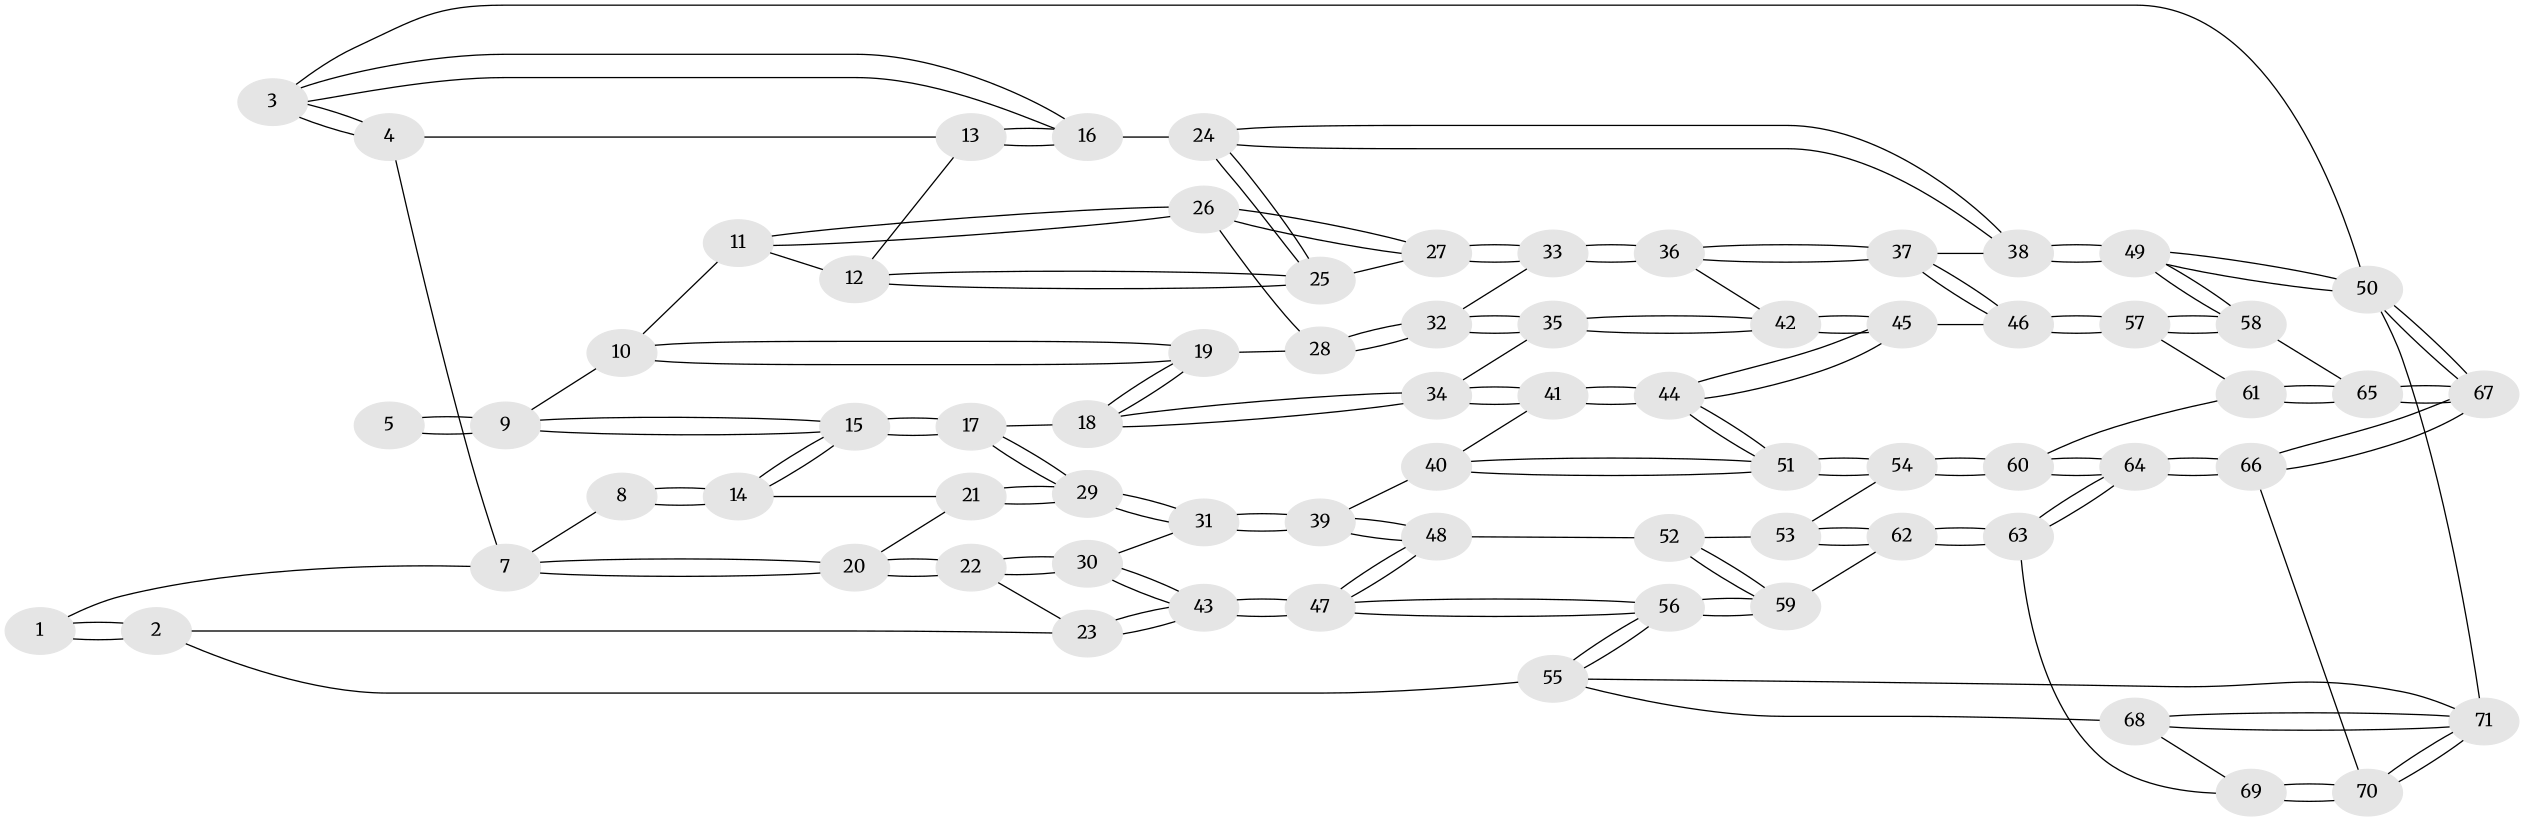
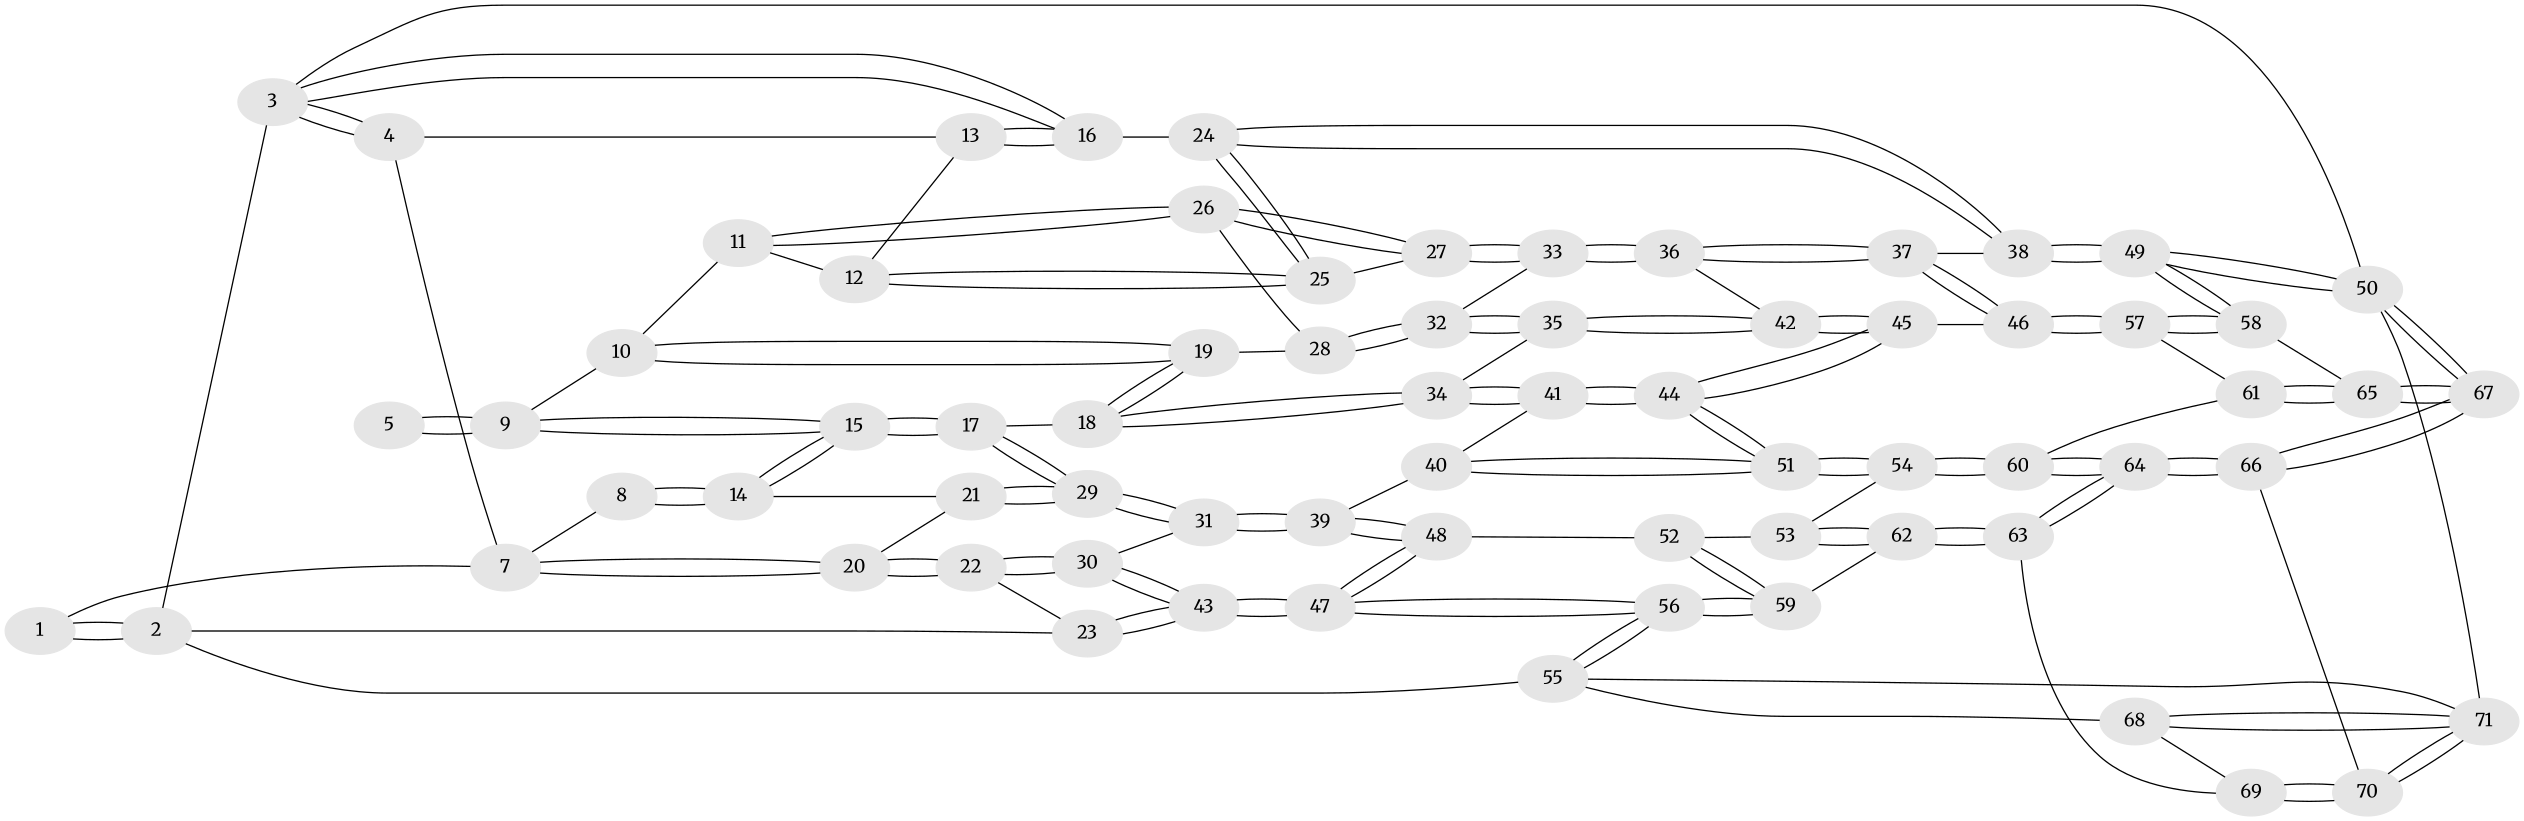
edge "3" -- "2": added
